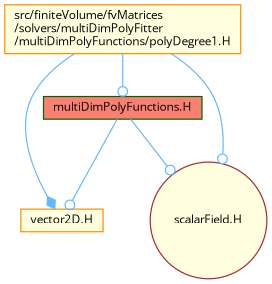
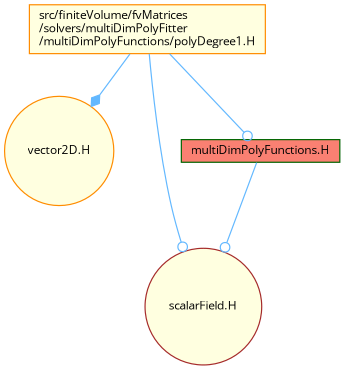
edge "multiDimPolyFunctions.H" -> "vector2D.H": removed
node "vector2D.H": shape box -> circle
